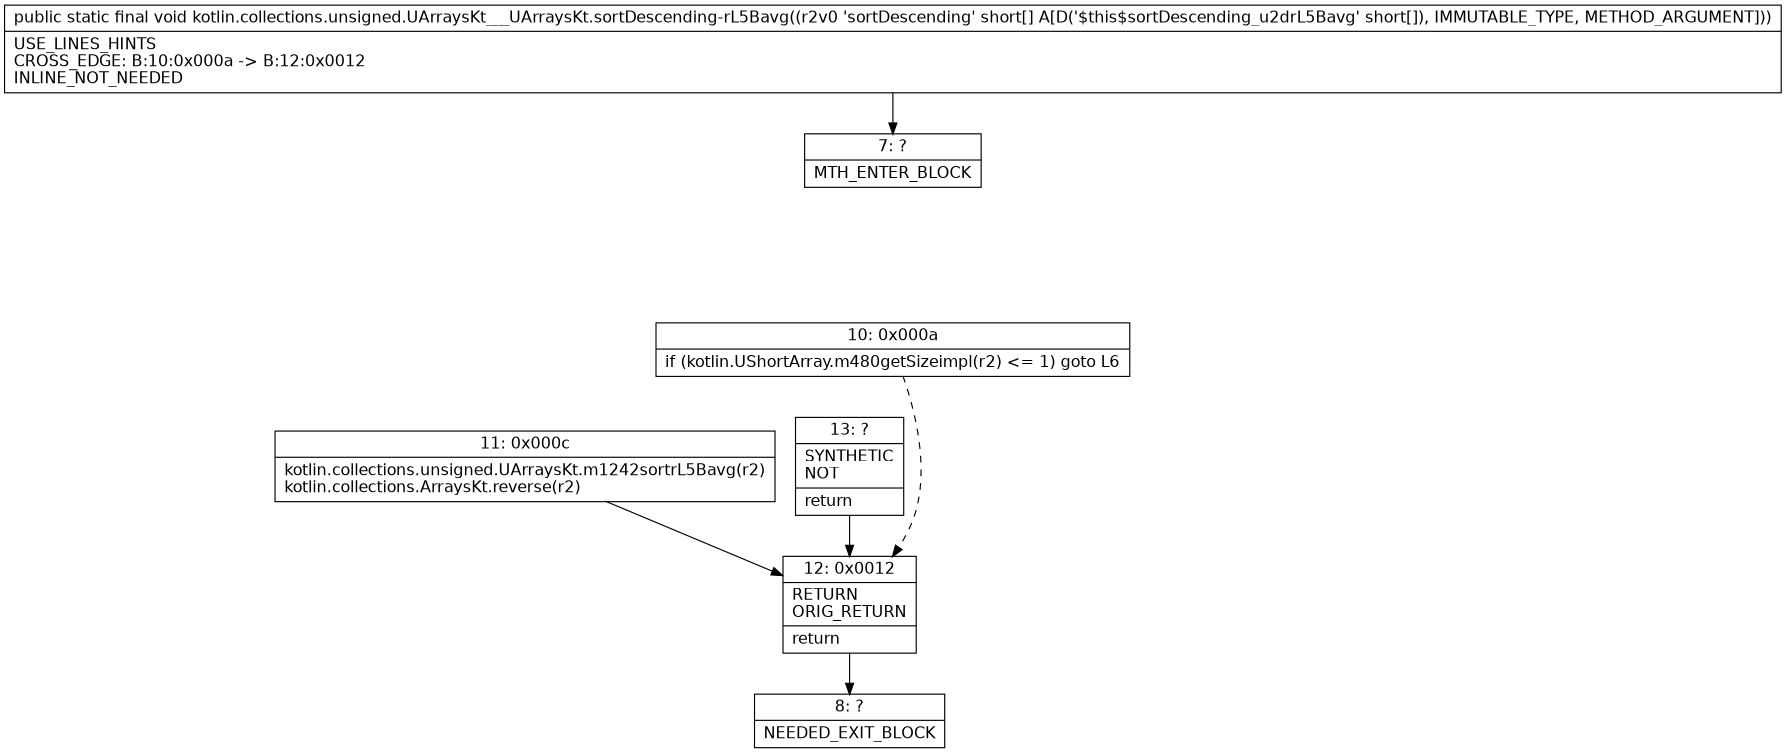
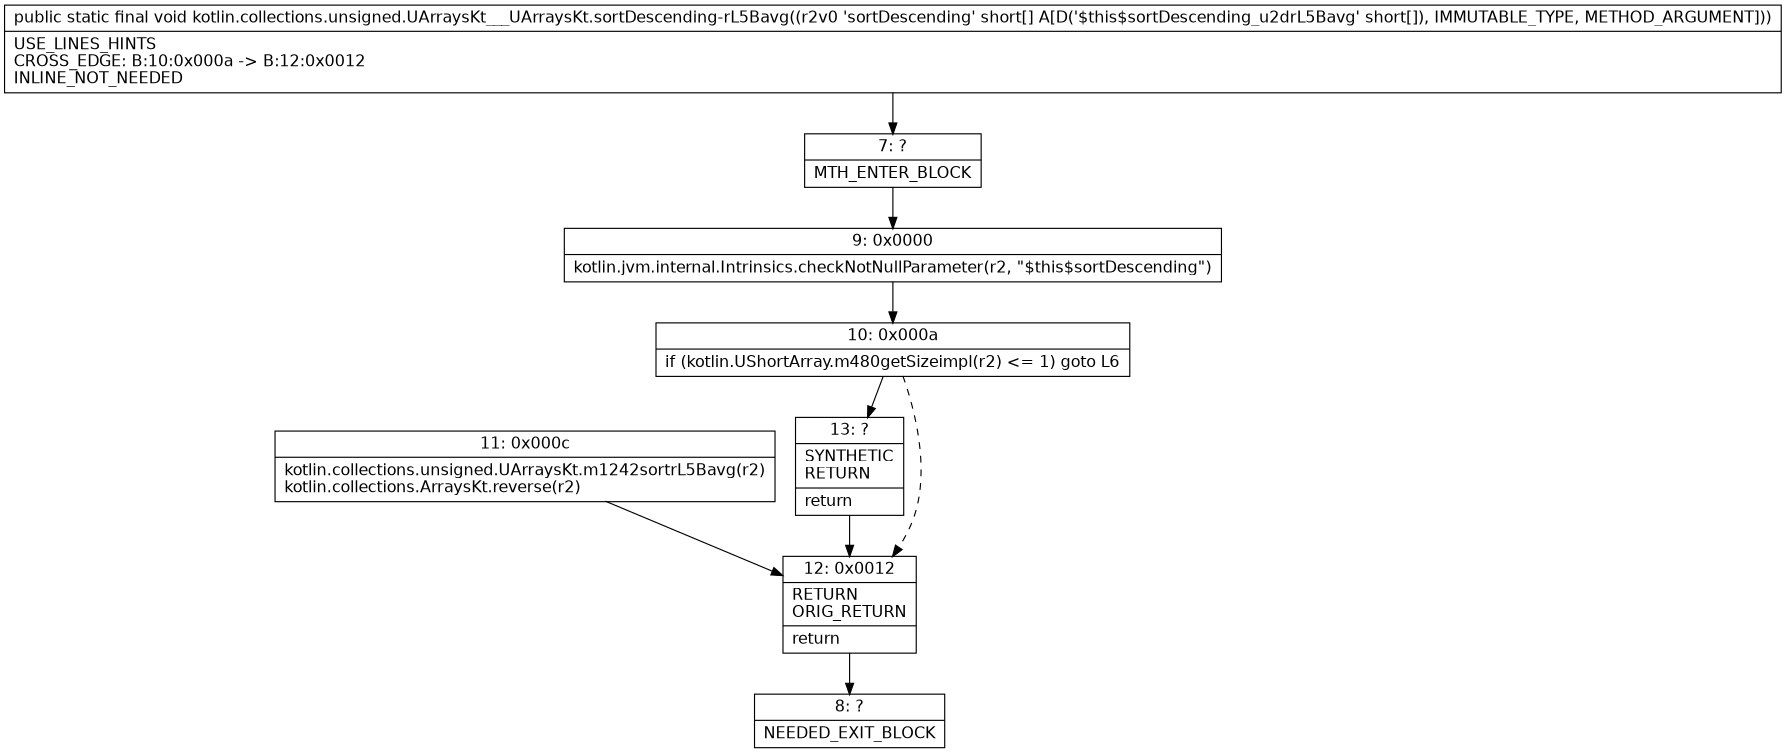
node "9: 0x0000": added
edge "10: 0x000a" -> "13: ?": added
node "13: ?": text "NOT" -> "RETURN"
